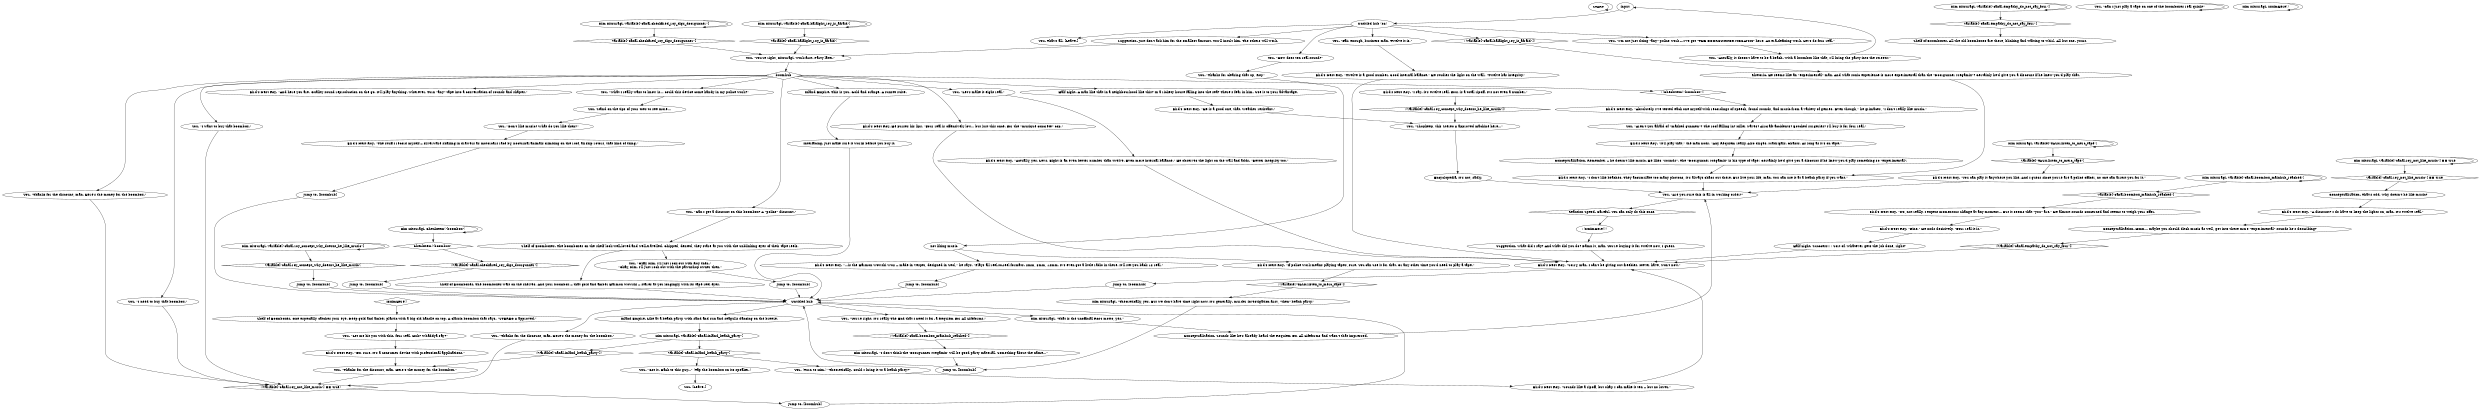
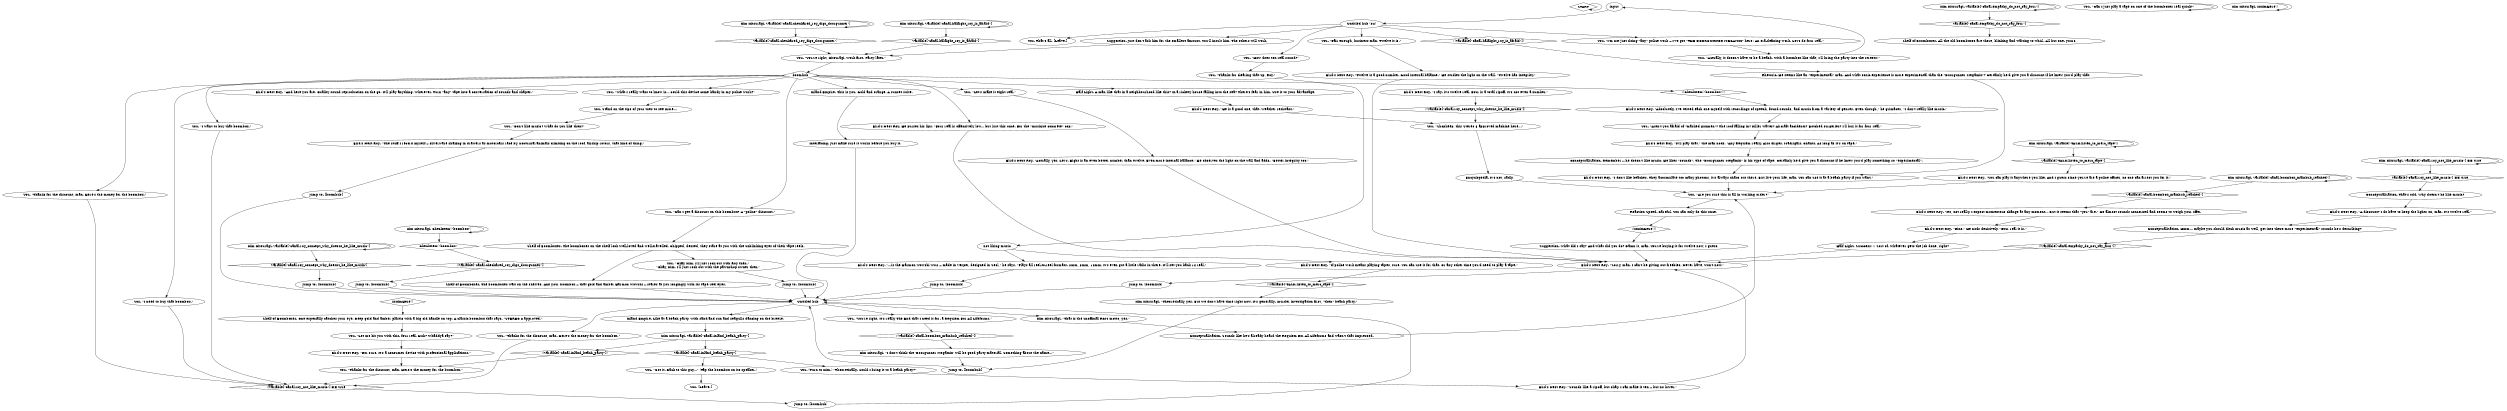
node "START": shape ellipse -> diamond
node "Reaction Speed: Careful. You can only do this once.": shape diamond -> ellipse
node "!(IsKimHere())": shape ellipse -> diamond
